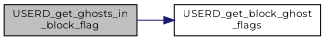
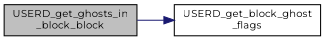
node "USERD_get_ghosts_in _block_flag": label "USERD_get_ghosts_in _block_flag" -> "USERD_get_ghosts_in _block_block"
